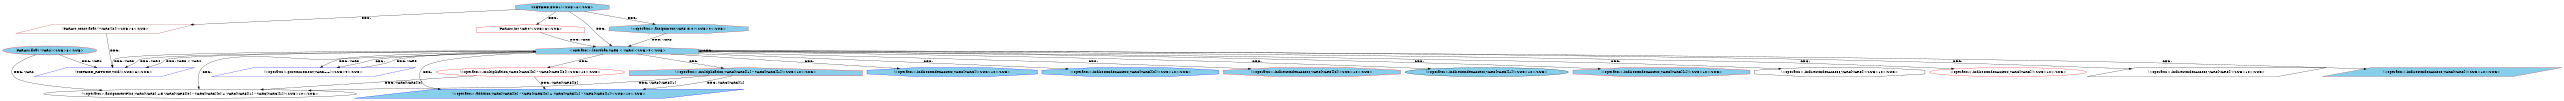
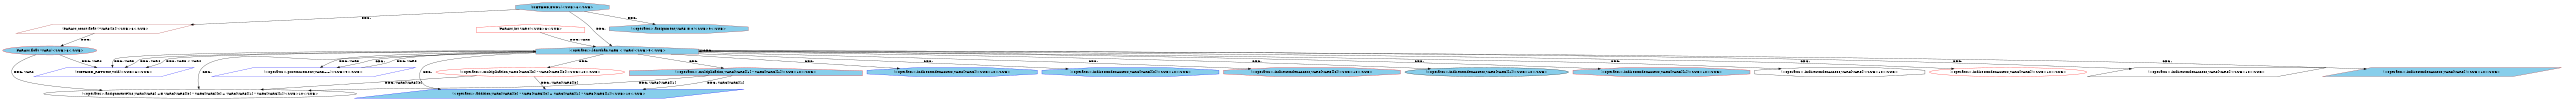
edge "(METHOD,FUN1)<SUB>6</SUB>" -> "(PARAM,int VAR4)<SUB>6</SUB>": removed, label "DDG:"
edge "(<operator>.assignment,VAR5 = 0)<SUB>9</SUB>" -> "(<operator>.lessThan,VAR5 < VAR4)<SUB>9</SUB>": removed, label "DDG: VAR5"
edge "(PARAM,const float (*VAR3)[2])<SUB>6</SUB>" -> "(METHOD_RETURN,void)<SUB>6</SUB>": now "(PARAM,const float (*VAR3)[2])<SUB>6</SUB>" -> "(PARAM,float *VAR2)<SUB>6</SUB>"
